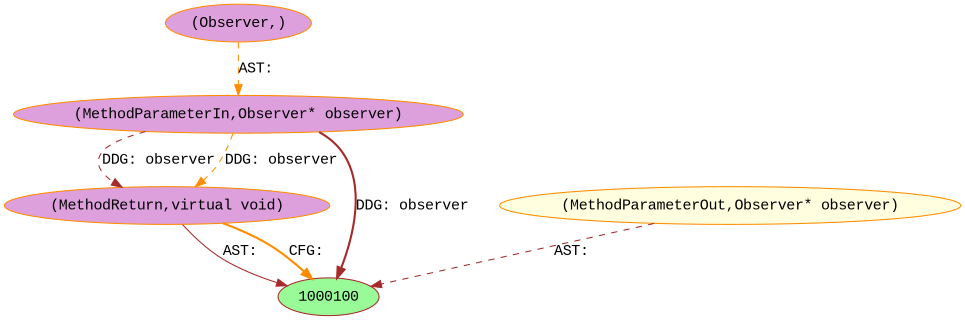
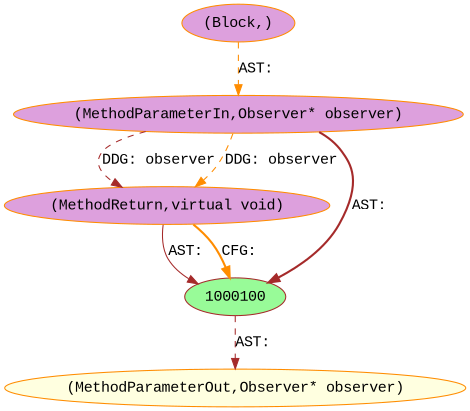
node "(Observer,)": label "(Observer,)" -> "(Block,)"
edge "(MethodParameterIn,Observer* observer)" -> "1000100": label "DDG: observer" -> "AST: "
edge "(MethodParameterOut,Observer* observer)" -> "1000100": reversed
